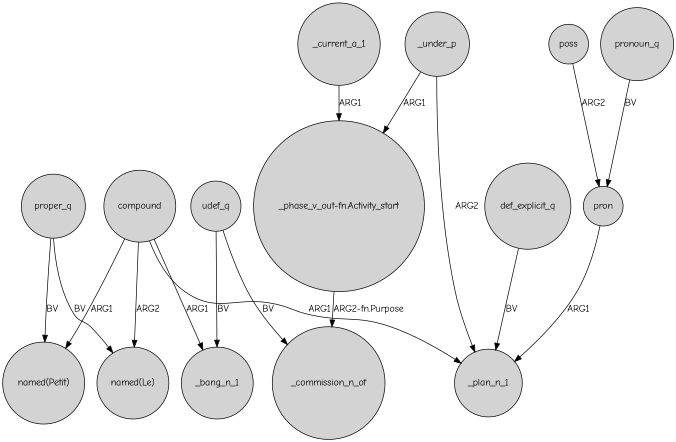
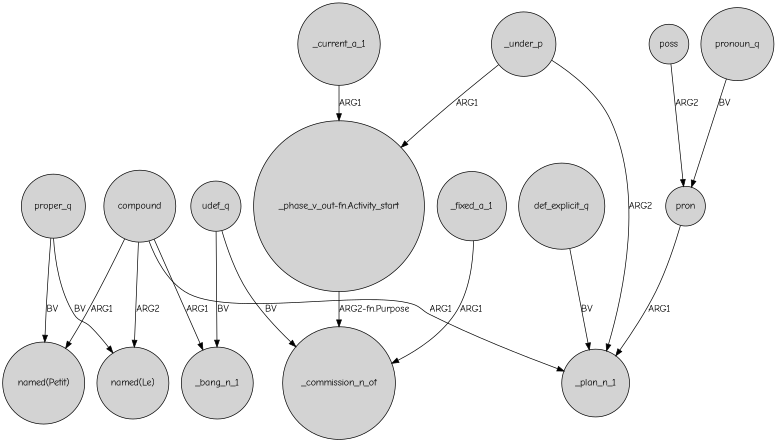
node "_fixed_a_1": added
